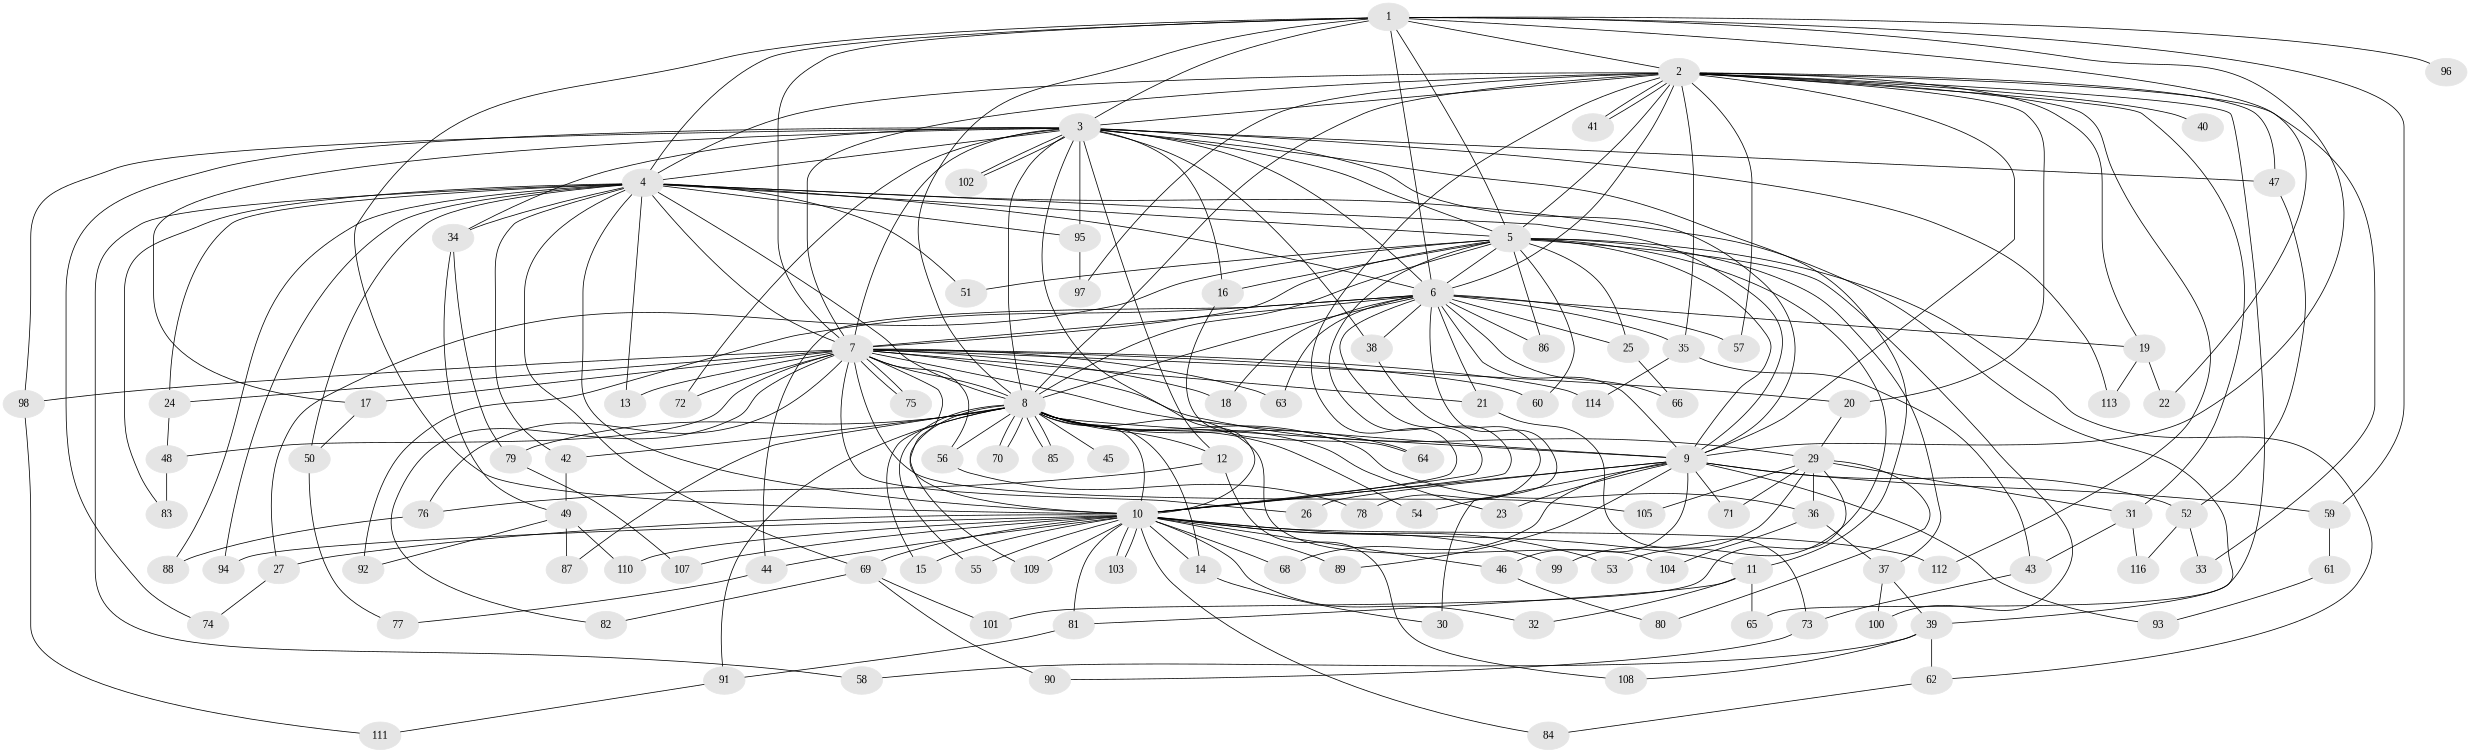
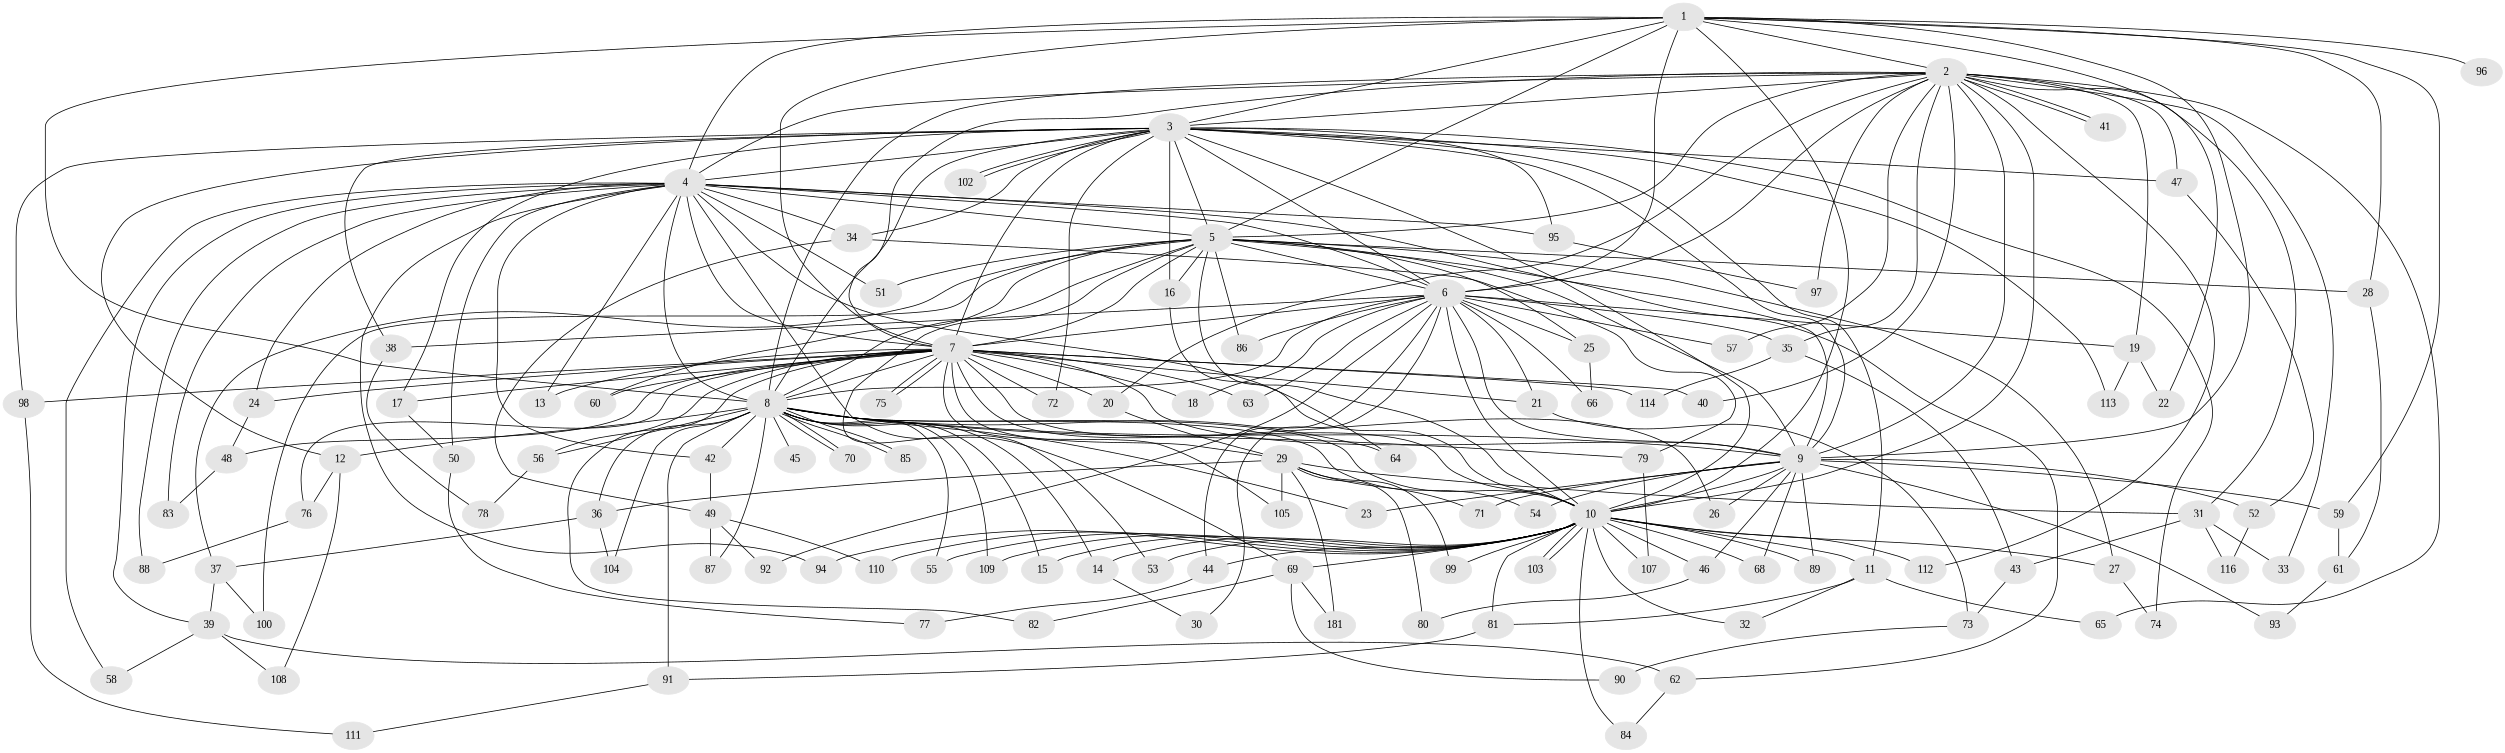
node "28": added
edge "7" -- "40": added
edge "52" -- "33": now "31" -- "33"
node "101": label "101" -> "181"
